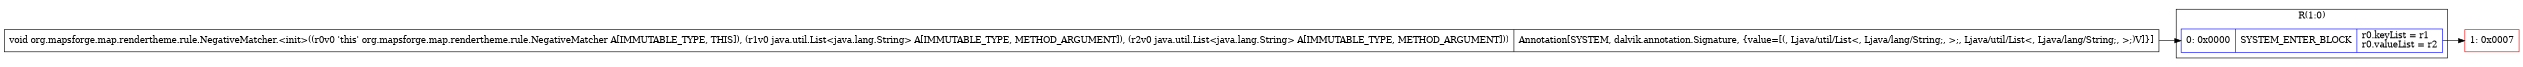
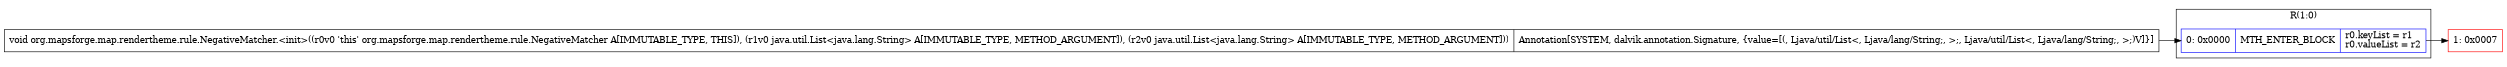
node "0: 0x0000": text "SYSTEM_ENTER_BLOCK" -> "MTH_ENTER_BLOCK"
